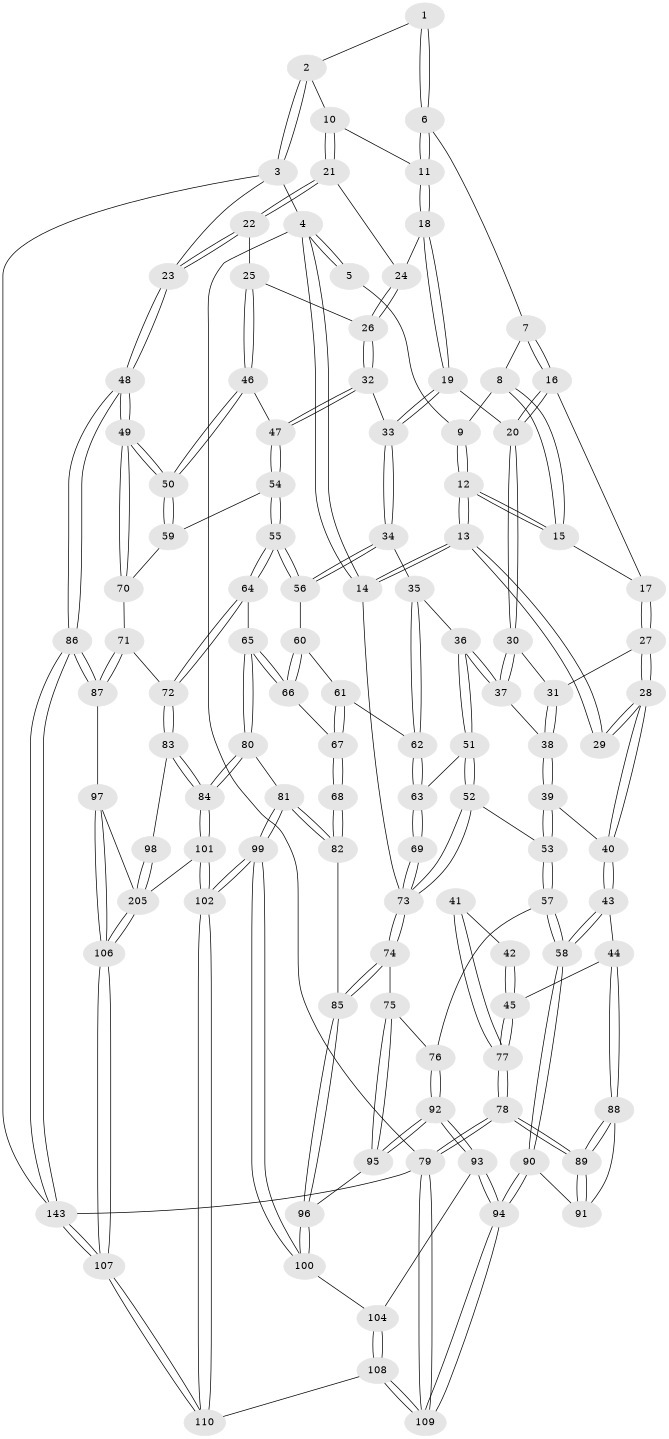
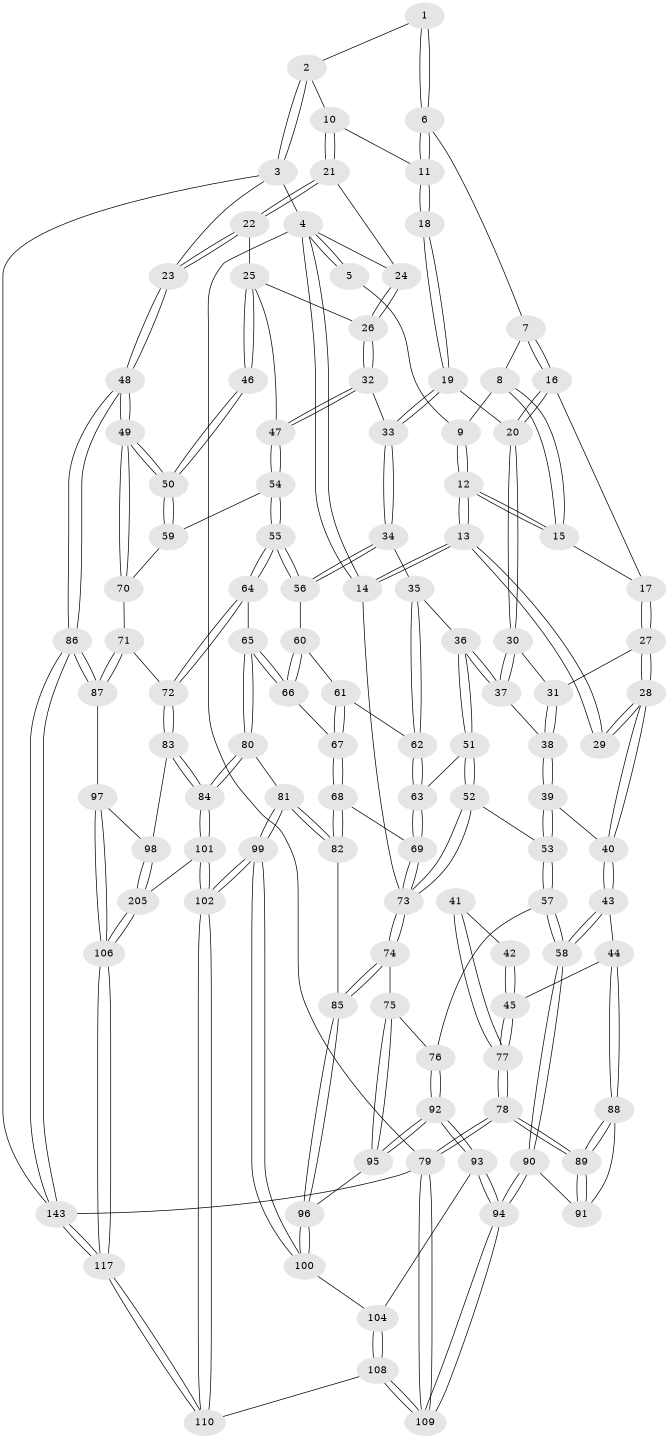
edge "18" -- "24": now "4" -- "24"
edge "46" -- "47": now "25" -- "47"
edge "68" -- "69": added
edge "97" -- "205": now "97" -- "98"
node "107": label "107" -> "117"
